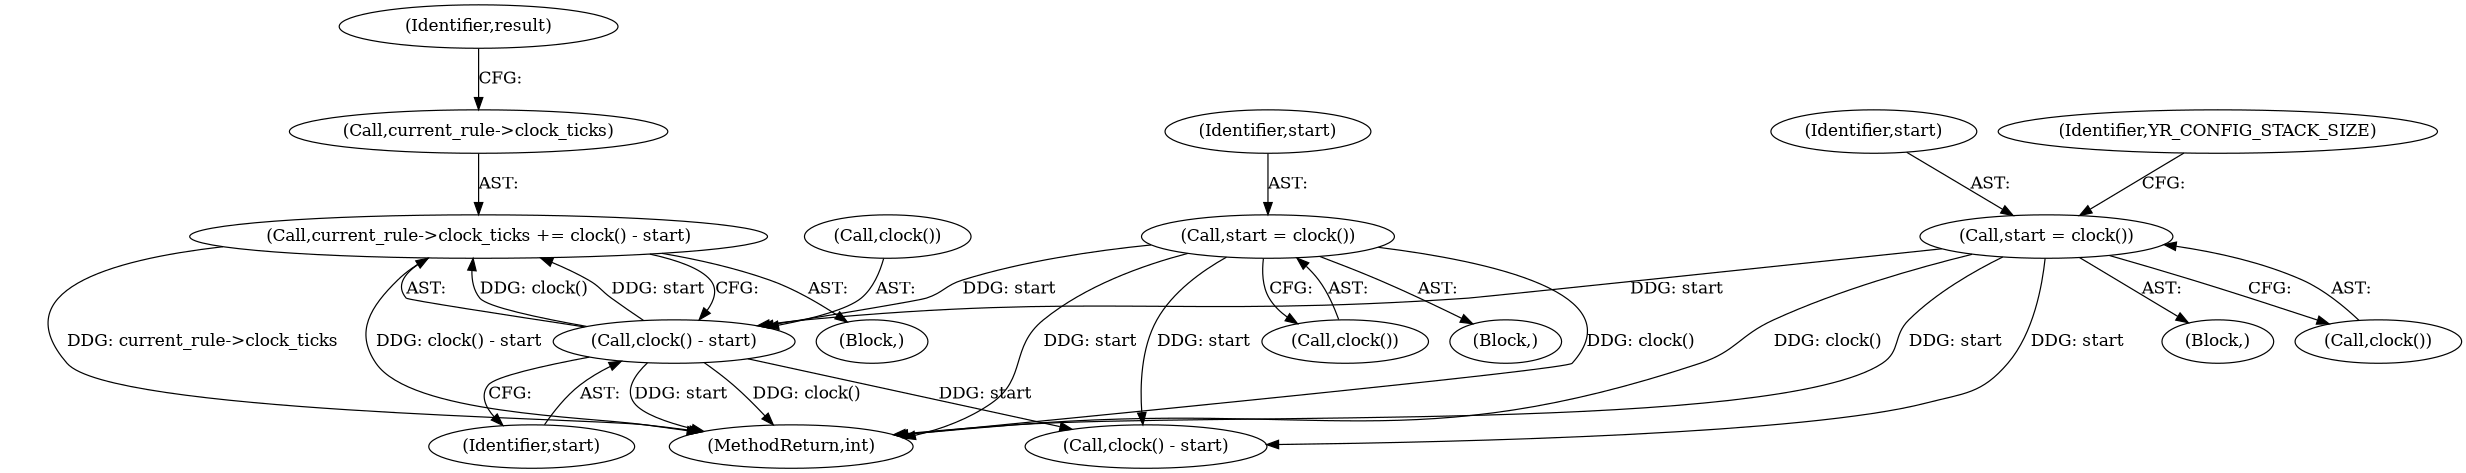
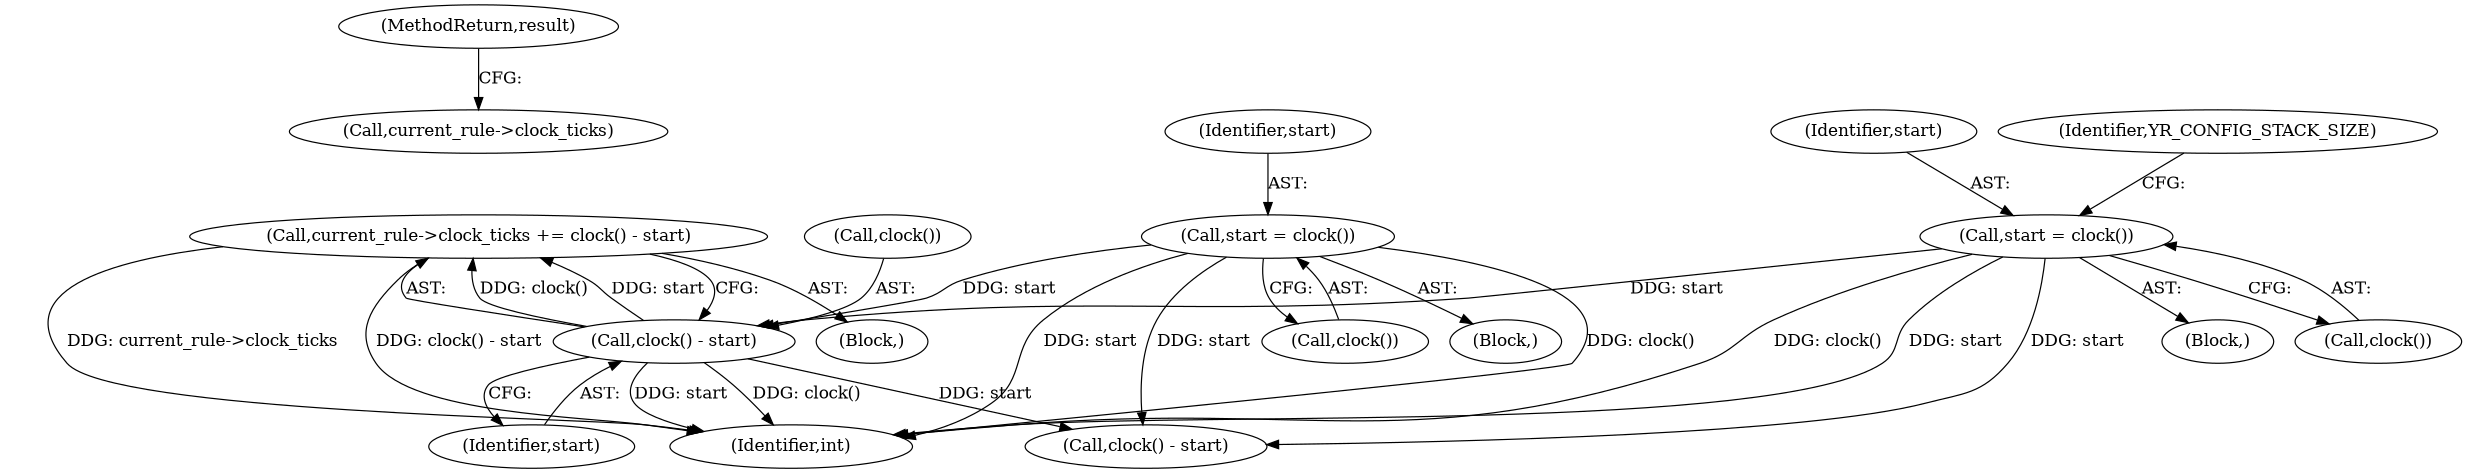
node "(Identifier,result)": label "(Identifier,result)" -> "(MethodReturn,result)"
edge "(Call,current_rule->clock_ticks)" -> "(Call,current_rule->clock_ticks += clock() - start)": removed, label "AST:"
node "(MethodReturn,int)": label "(MethodReturn,int)" -> "(Identifier,int)"
